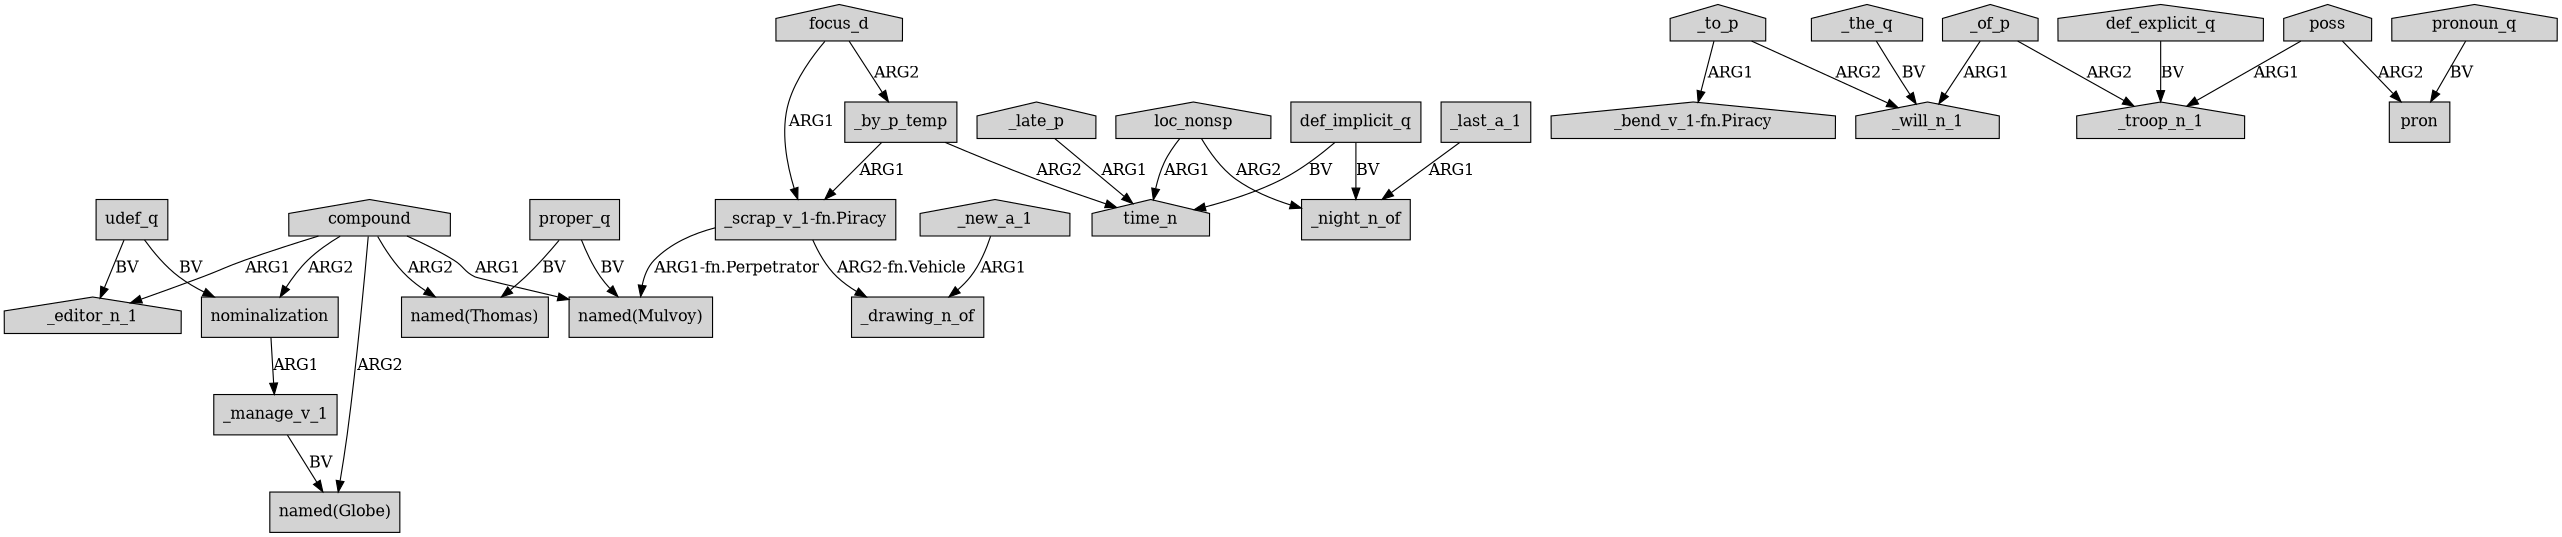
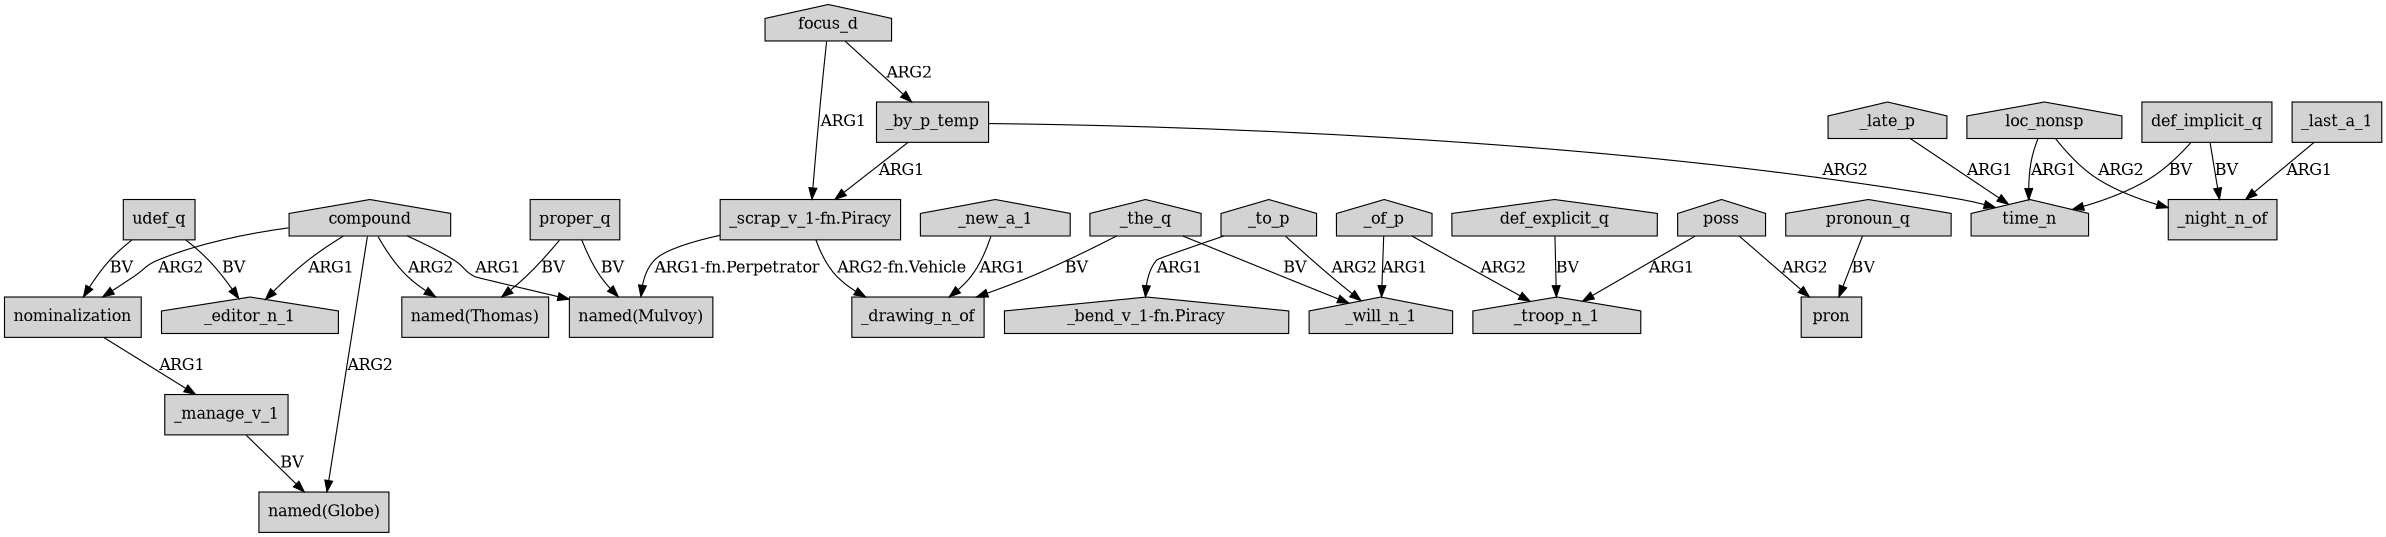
edge "_the_q" -> "_drawing_n_of": added, label "BV"
